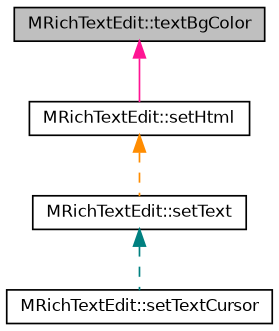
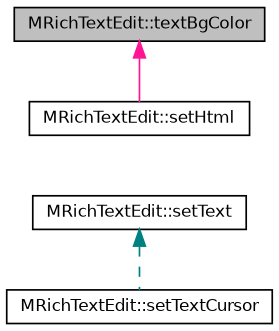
edge "MRichTextEdit::setText" -> "MRichTextEdit::setHtml": removed
